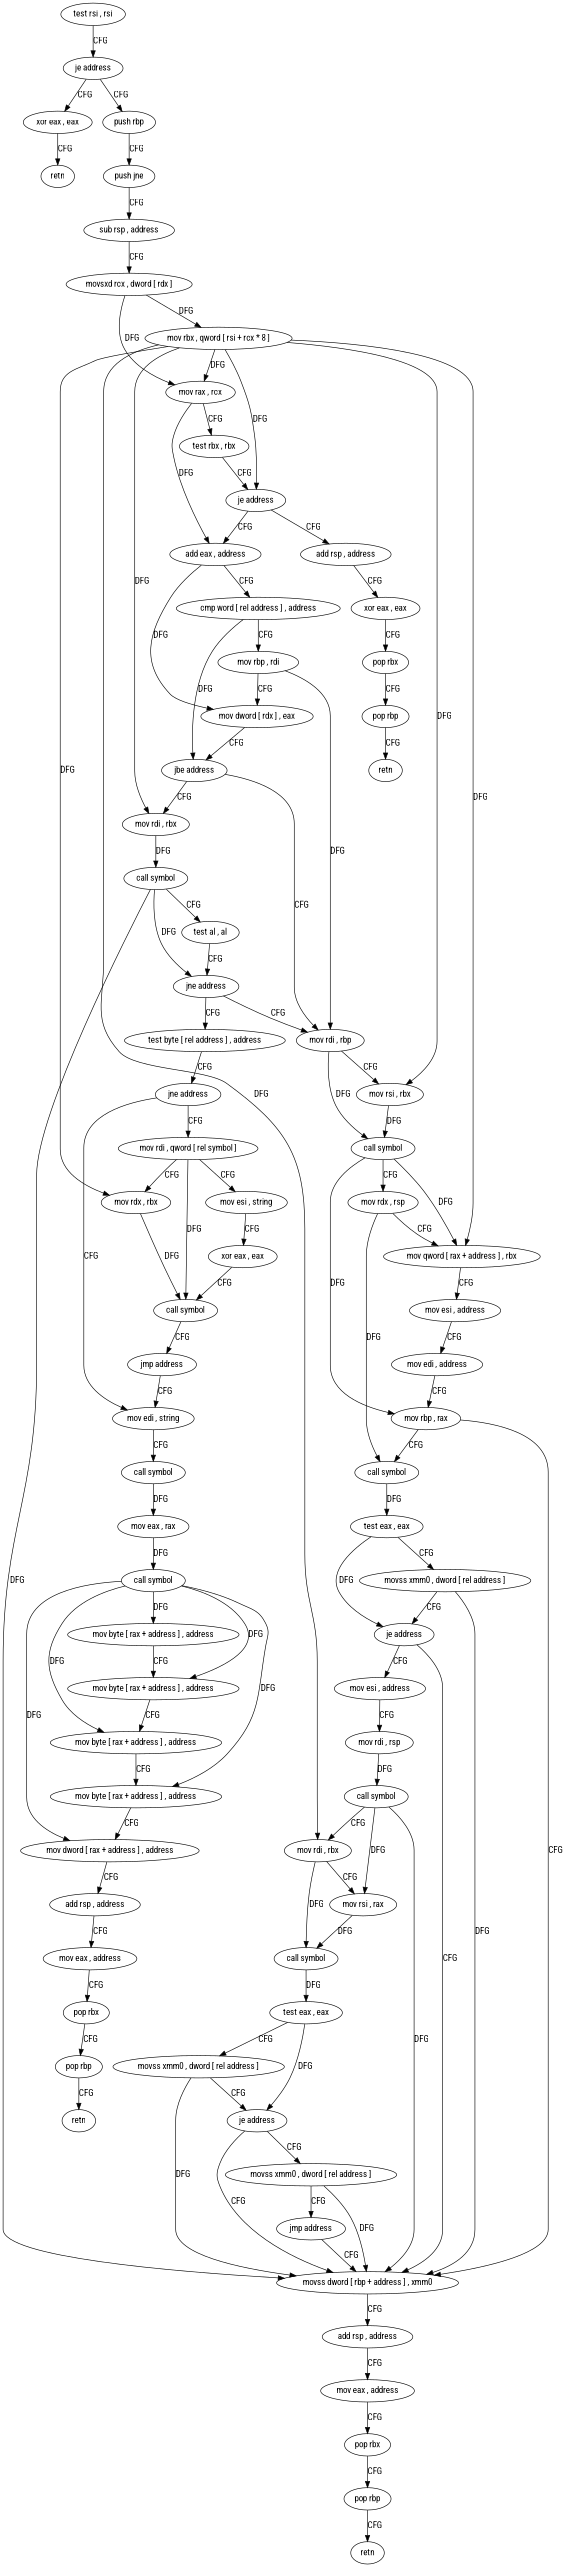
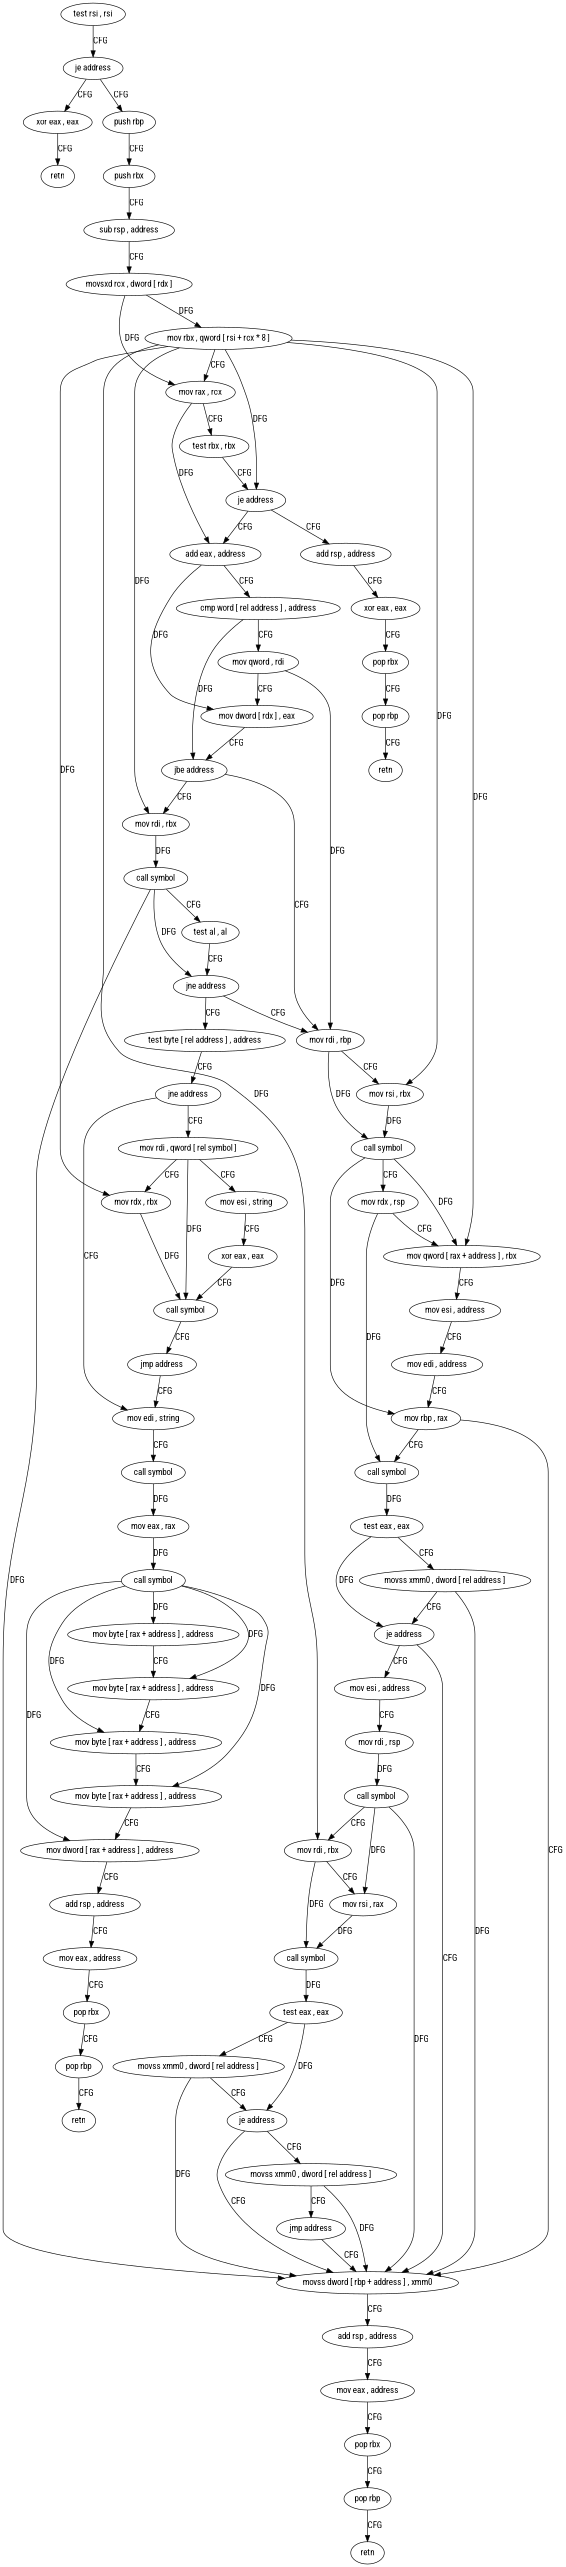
node "push jne": label "push jne" -> "push rbx"
edge "mov rbx , qword [ rsi + rcx * 8 ]" -> "mov rax , rcx": label "DFG" -> "CFG"
node "mov rbp , rdi": label "mov rbp , rdi" -> "mov qword , rdi"
